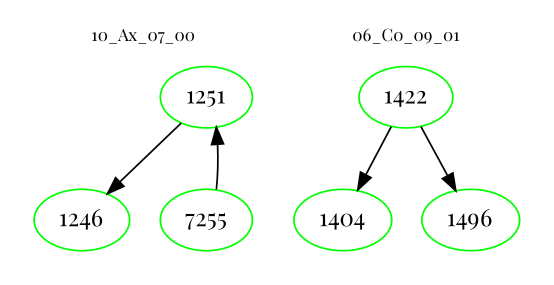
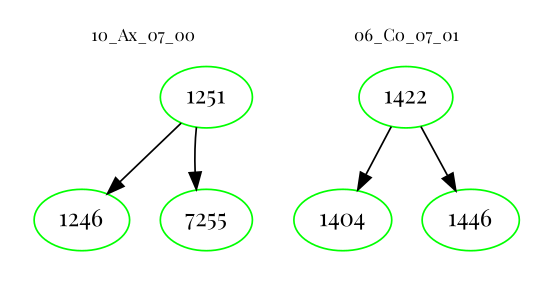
cluster "06_C0_09_01": label "06_C0_09_01" -> "06_C0_07_01"
edge "7255" -> "1251": reversed
node "1496": label "1496" -> "1446"
